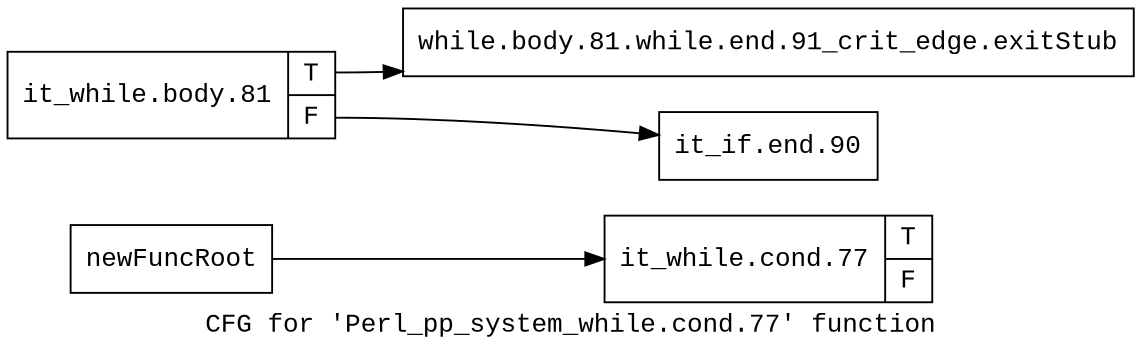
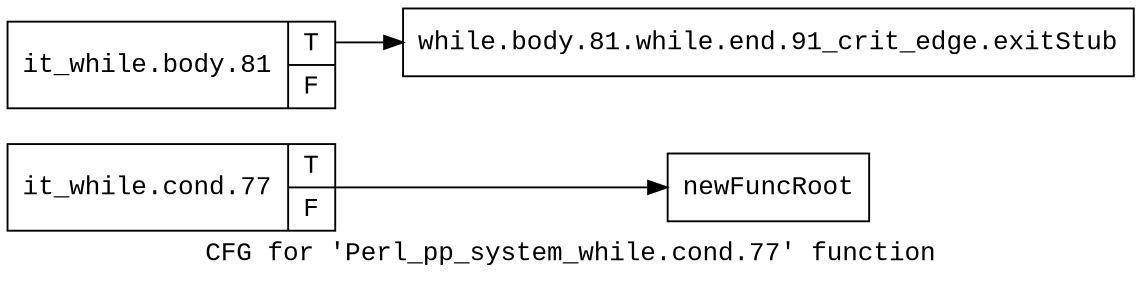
node "it_if.end.90": removed
edge "newFuncRoot" -> "it_while.cond.77": reversed
